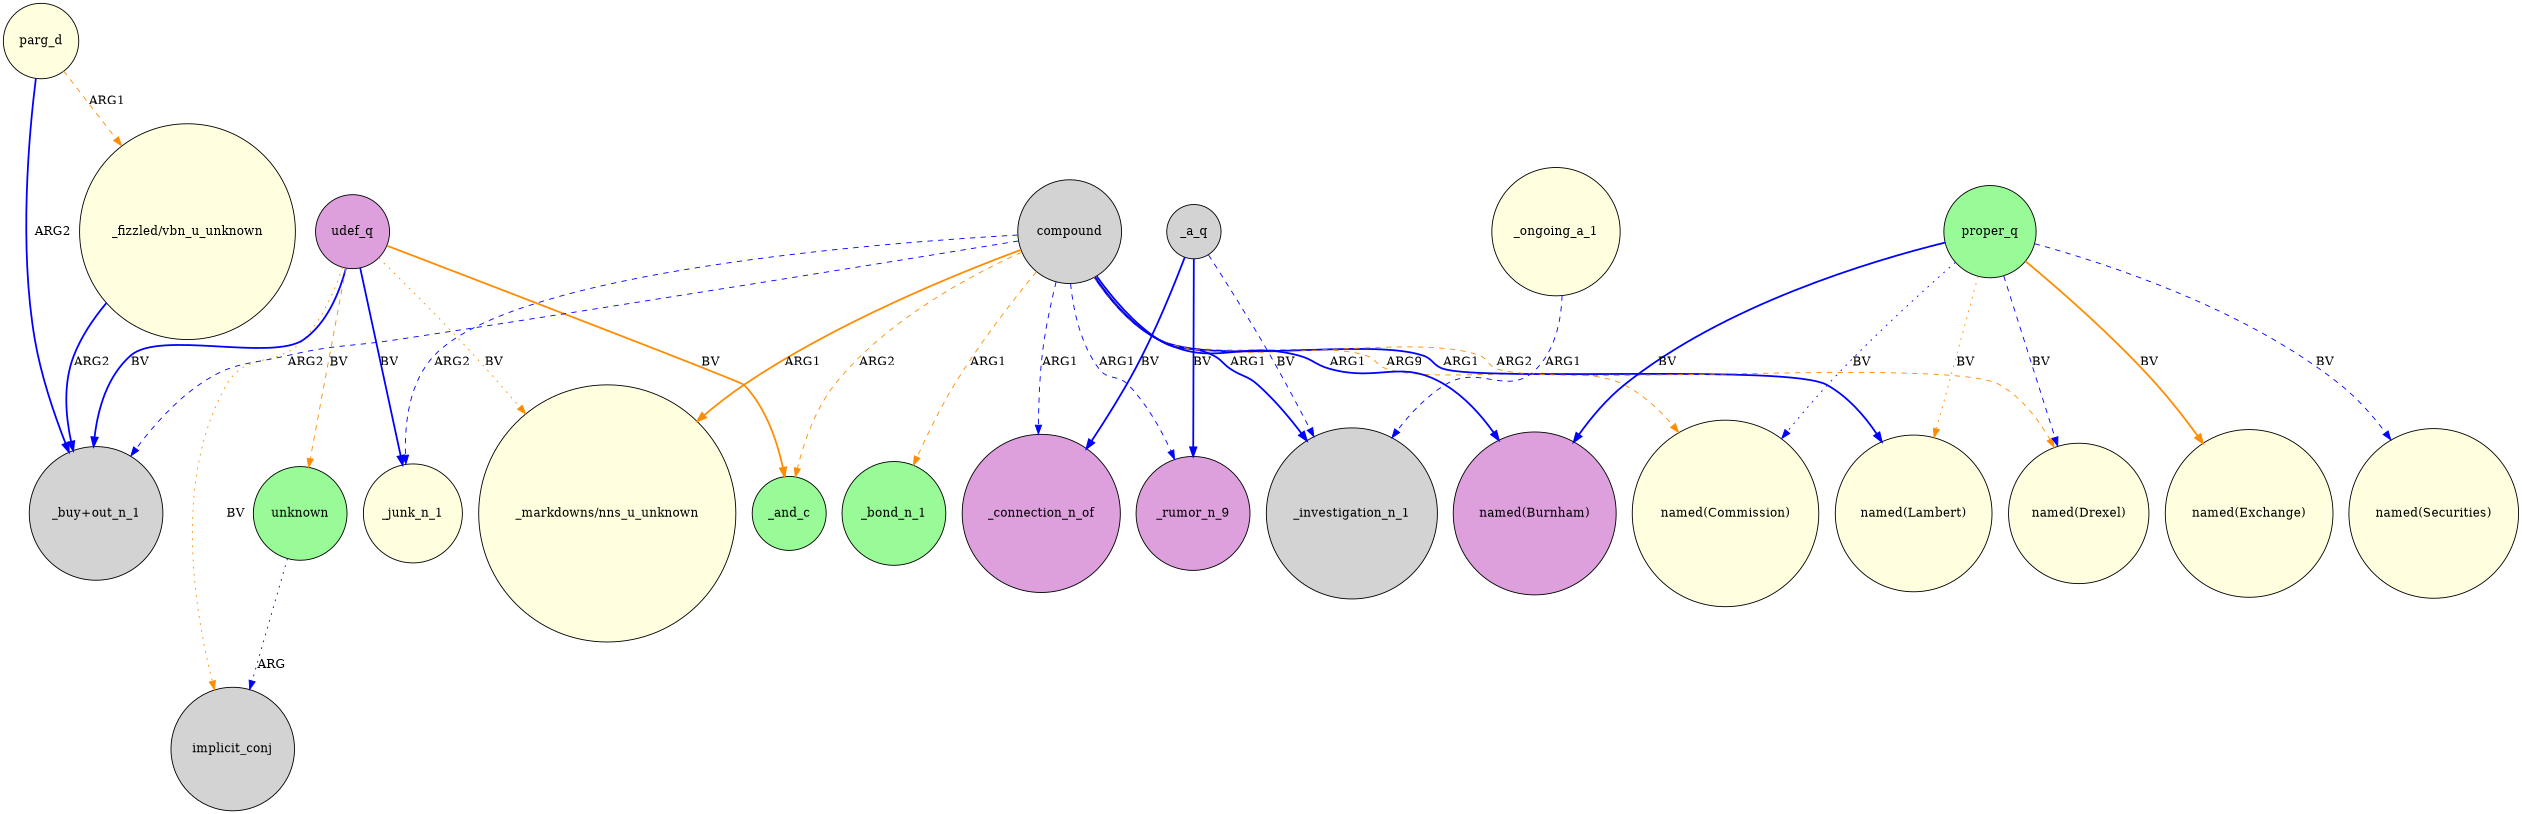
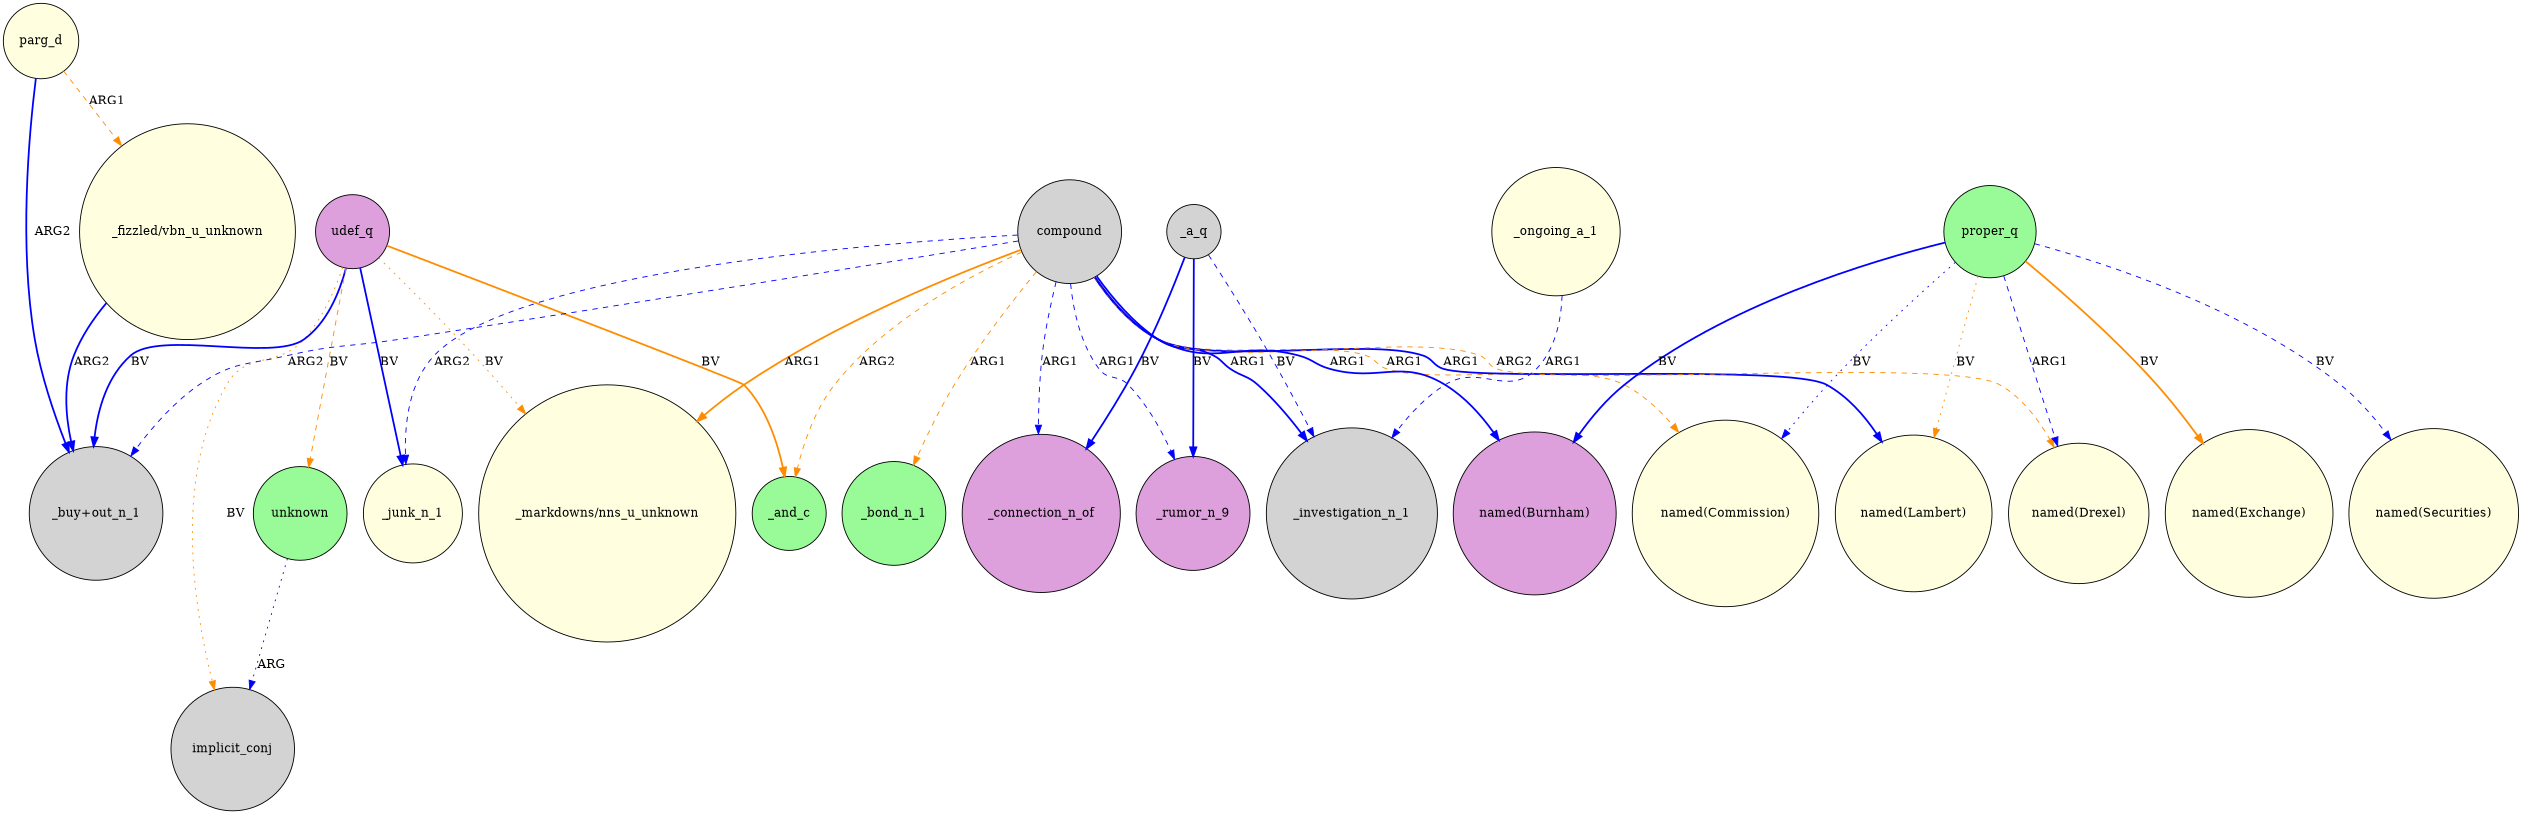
edge "compound" -> "named(Commission)": label "ARG9" -> "ARG1"
edge "proper_q" -> "named(Drexel)": label "BV" -> "ARG1"
